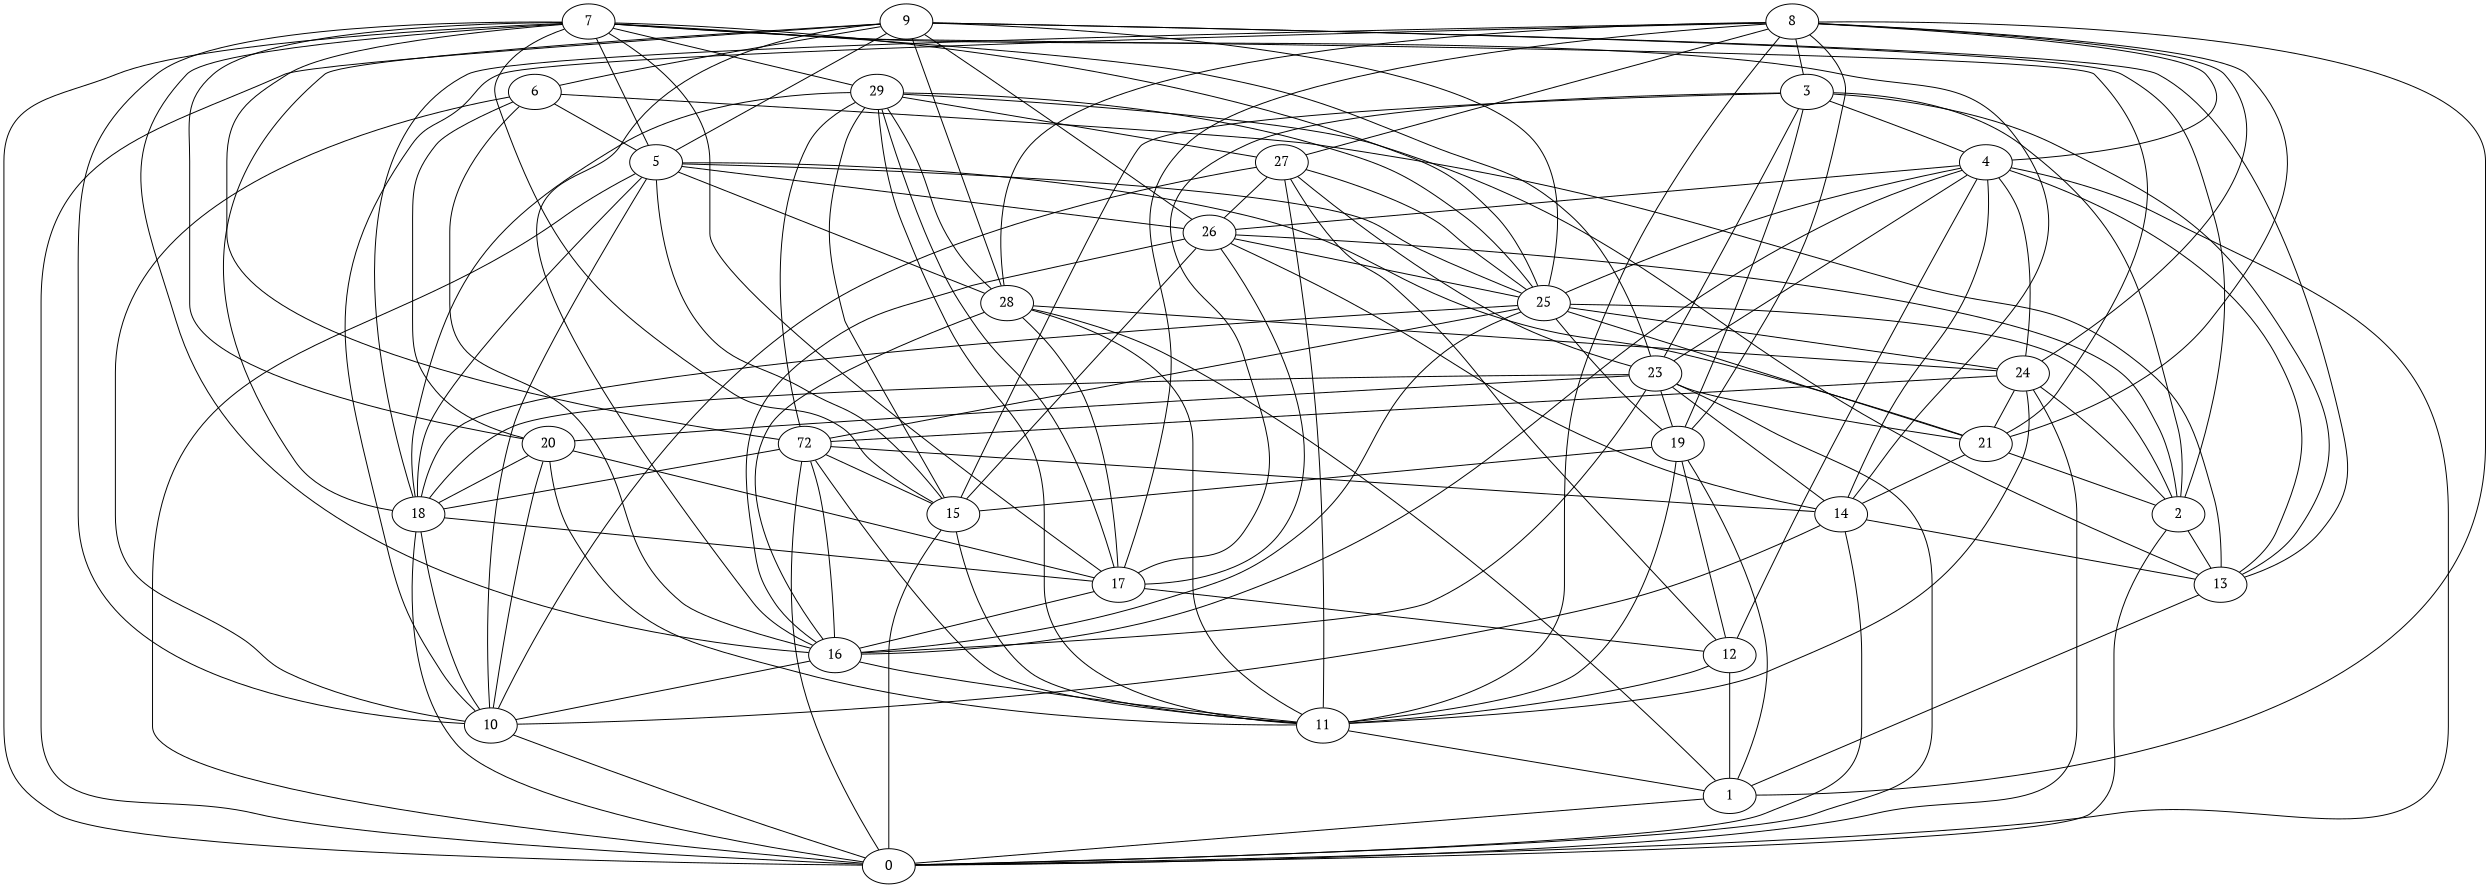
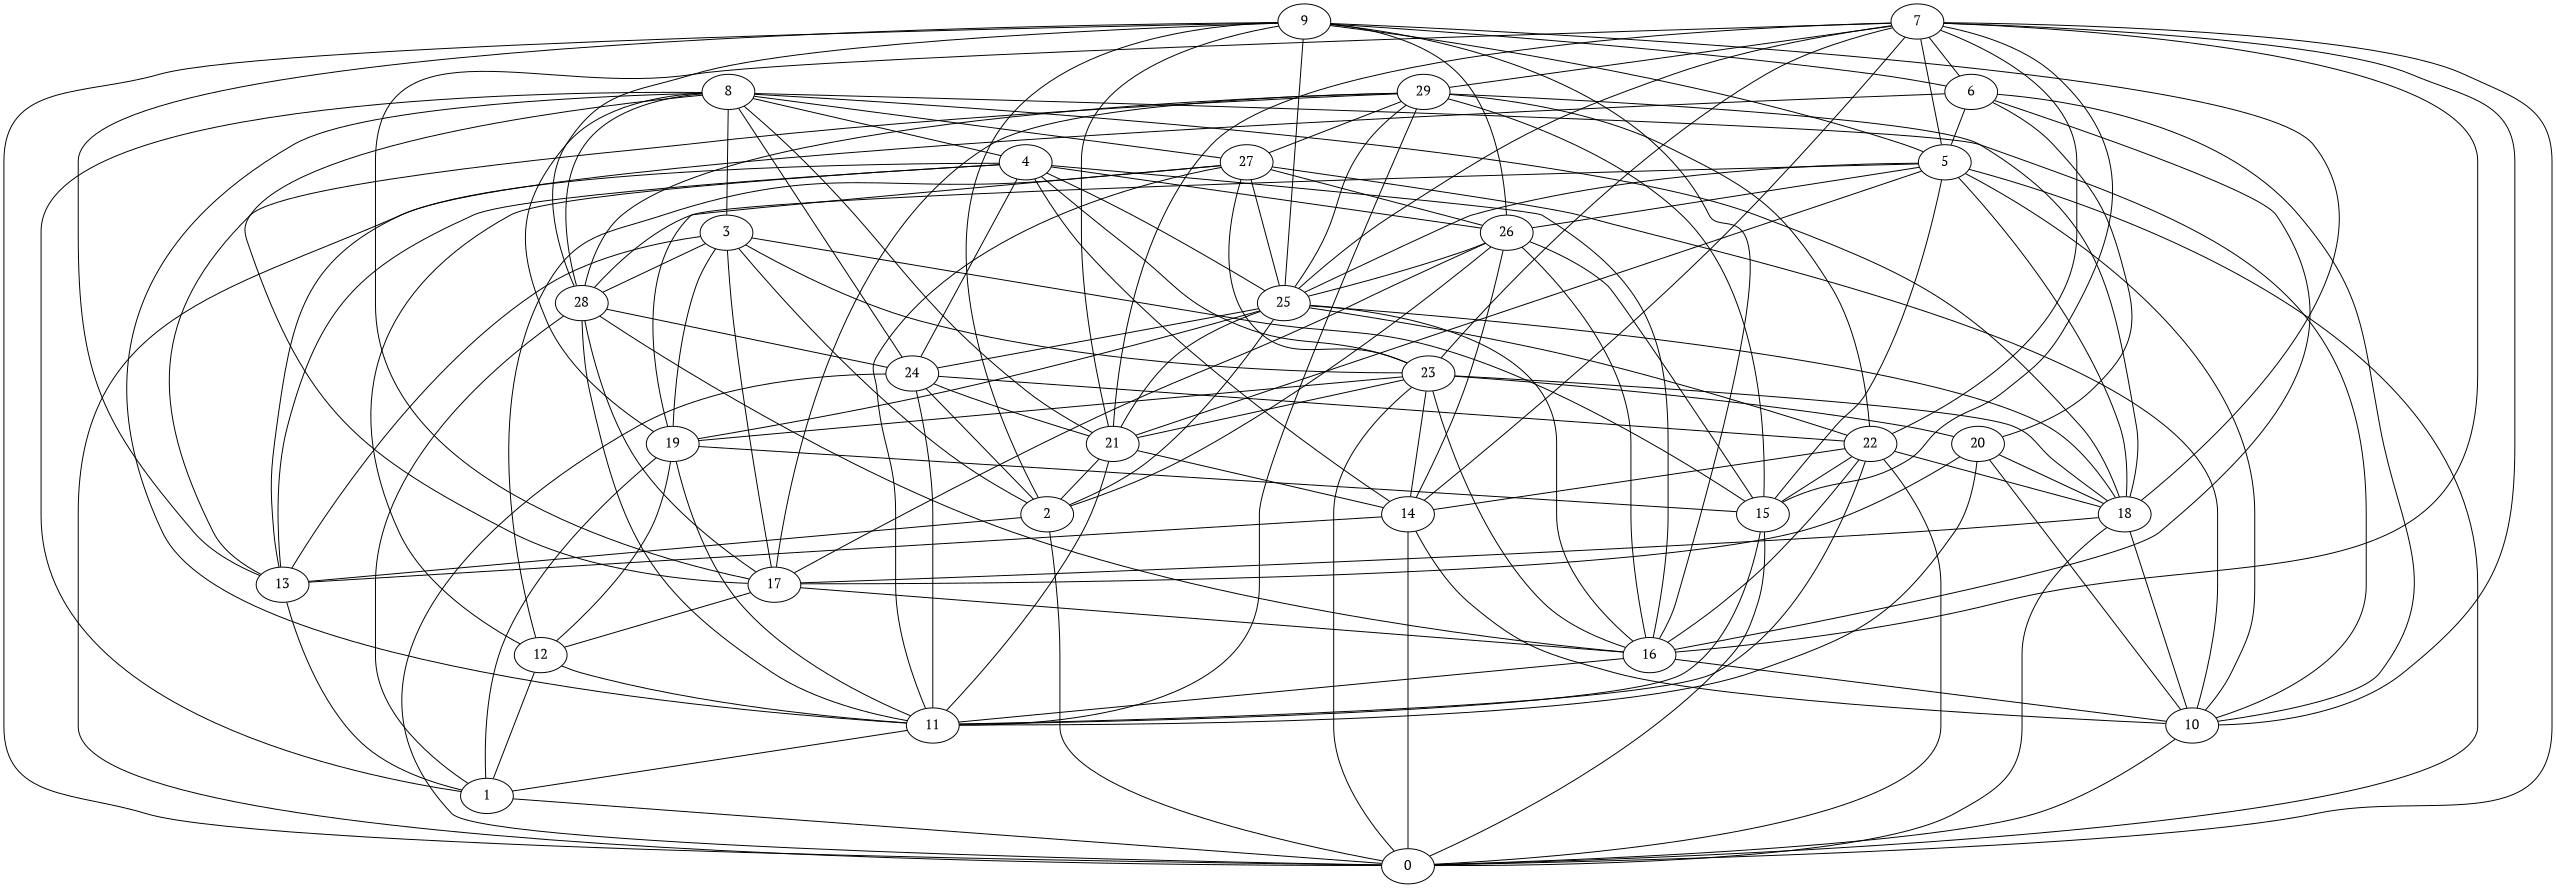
edge "3" -- "4": now "3" -- "28"
edge "9" -- "21": added
edge "7" -- "20": now "7" -- "6"
edge "27" -- "19": added
node "72": label "72" -> "22"
edge "21" -- "11": added
